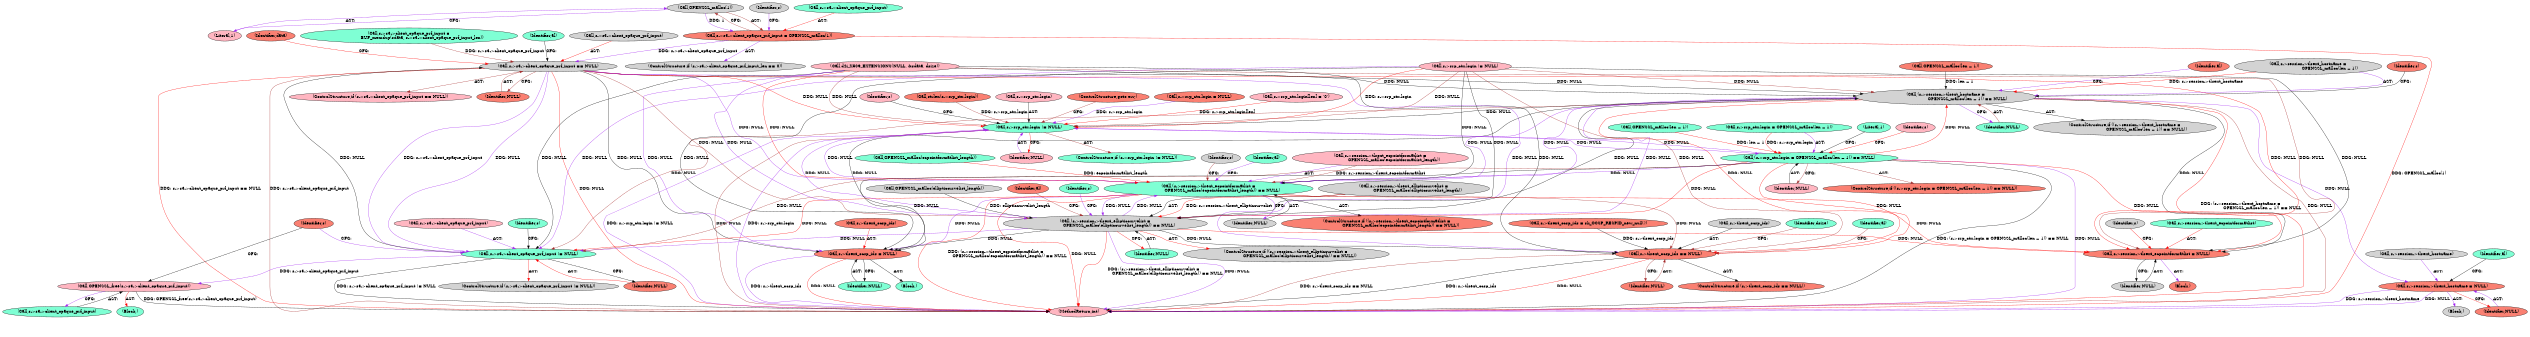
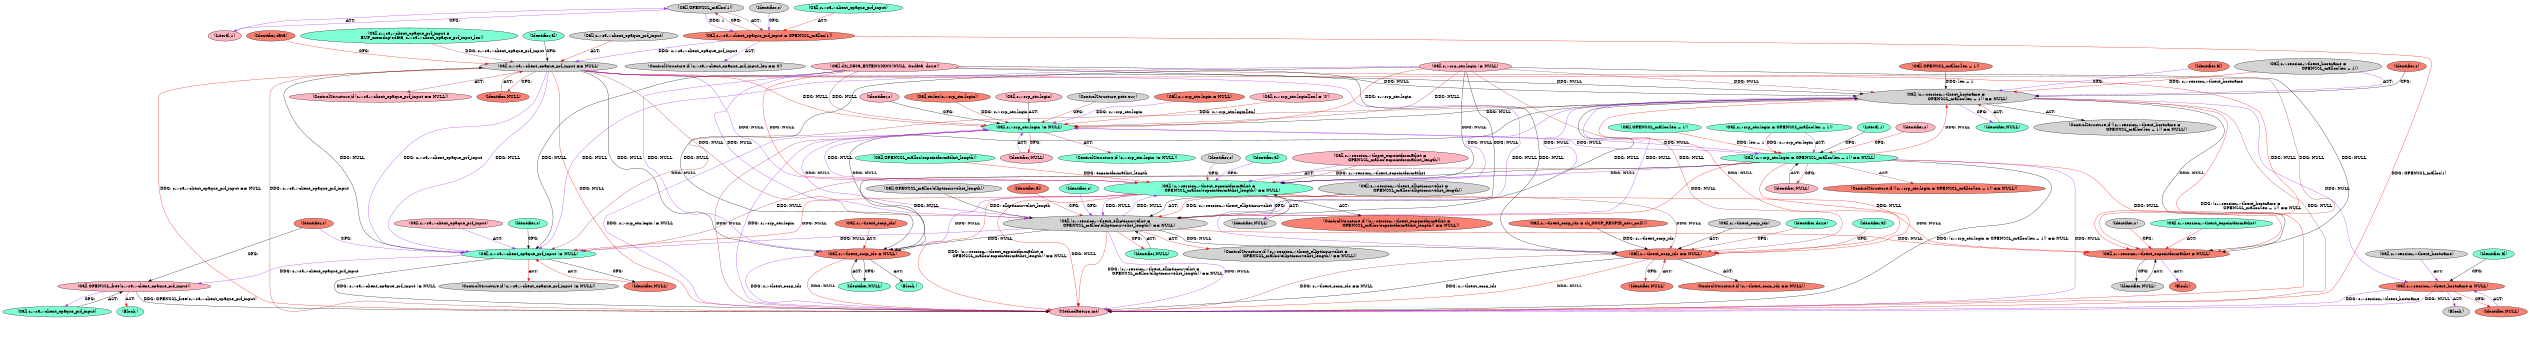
node "(ControlStructure,goto err;)": fillcolor salmon -> lightgrey
